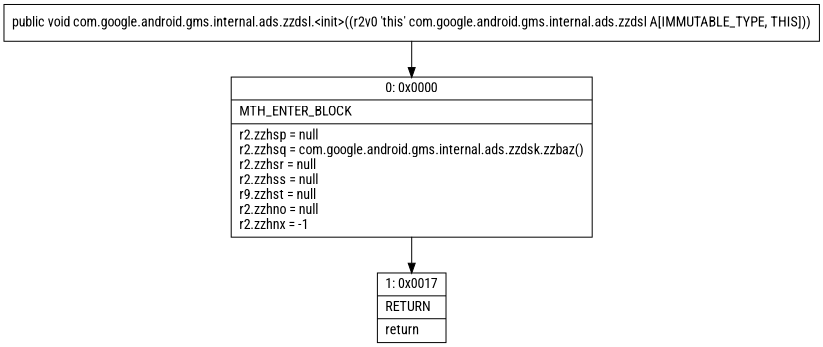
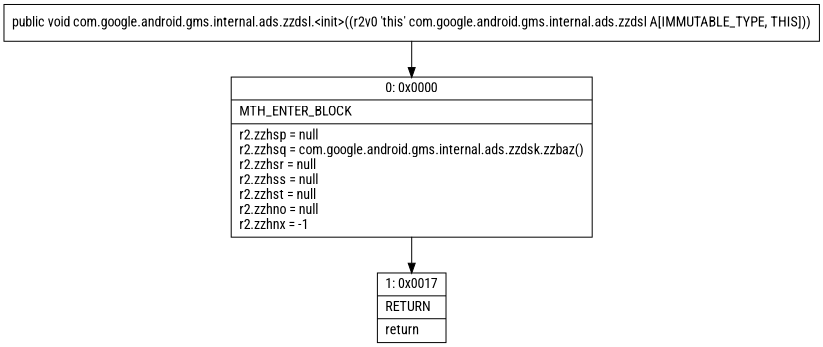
node "0: 0x0000": text "r9.zzhst = null" -> "r2.zzhst = null"
